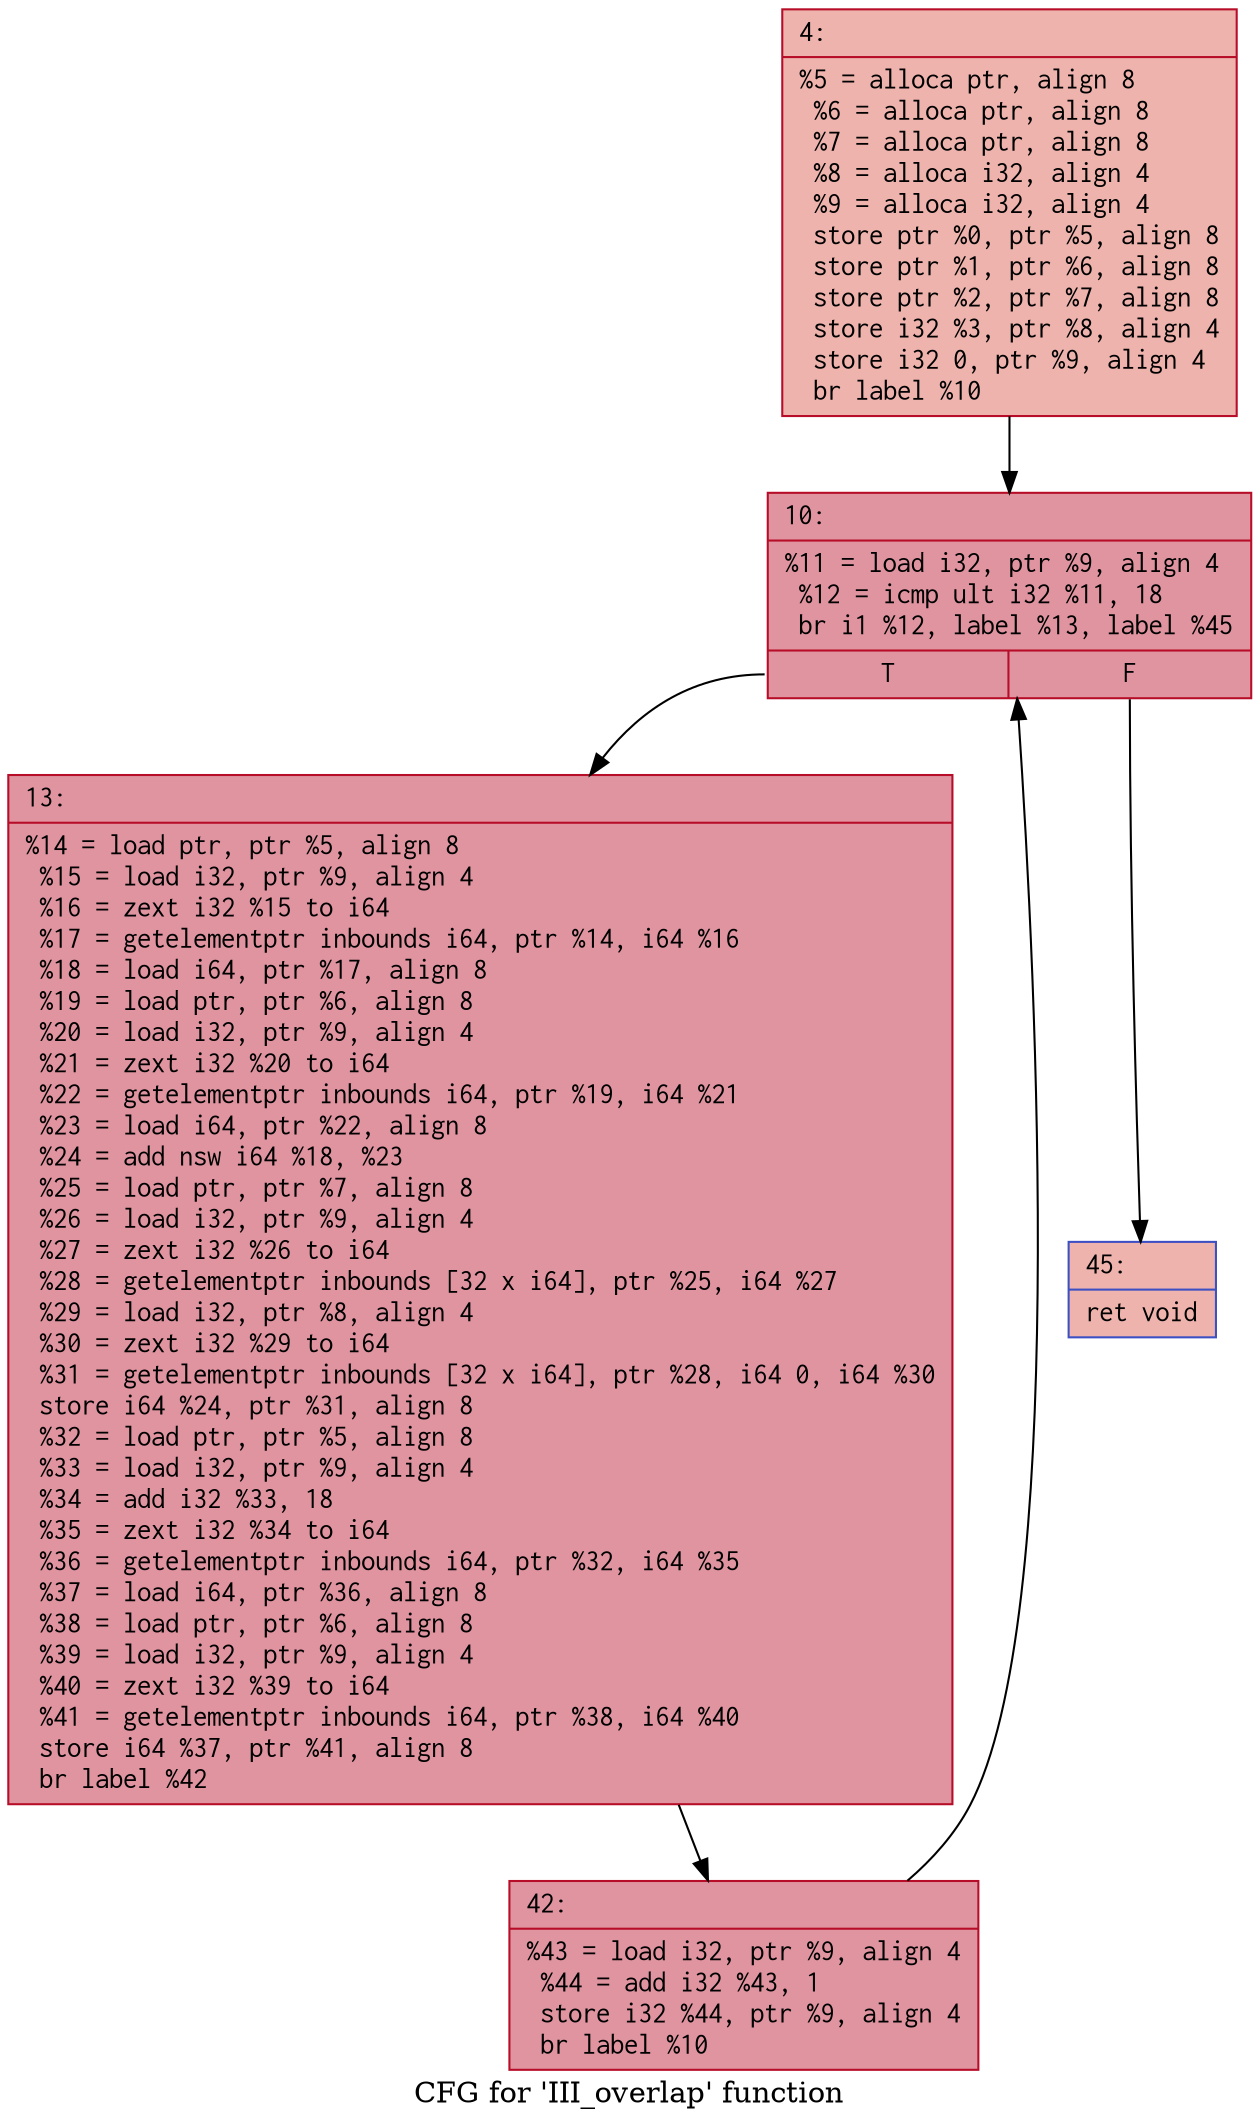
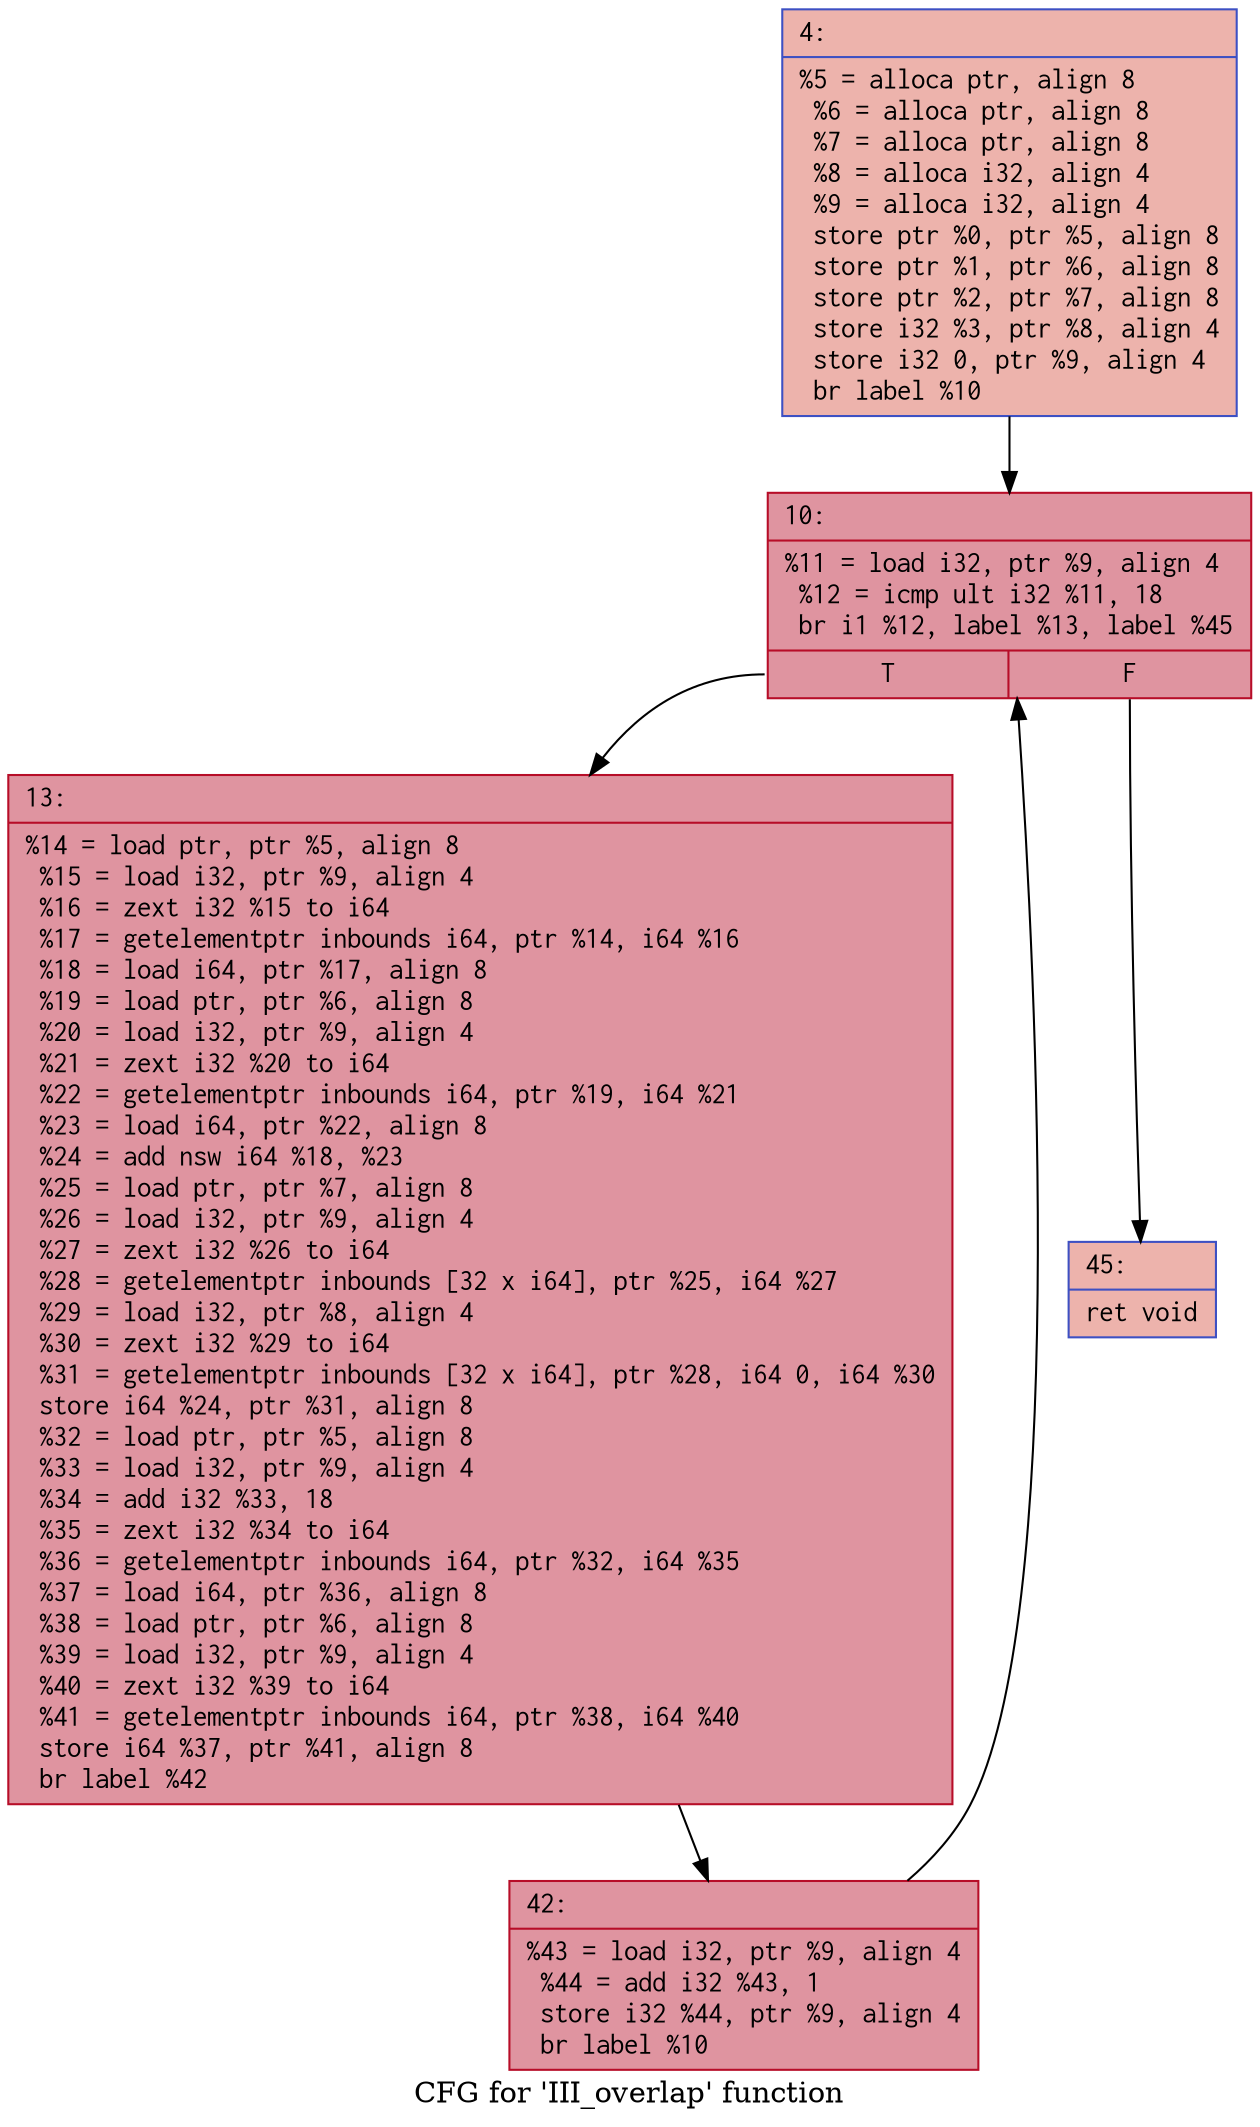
node "4:": color #b70d28ff -> #3d50c3ff
